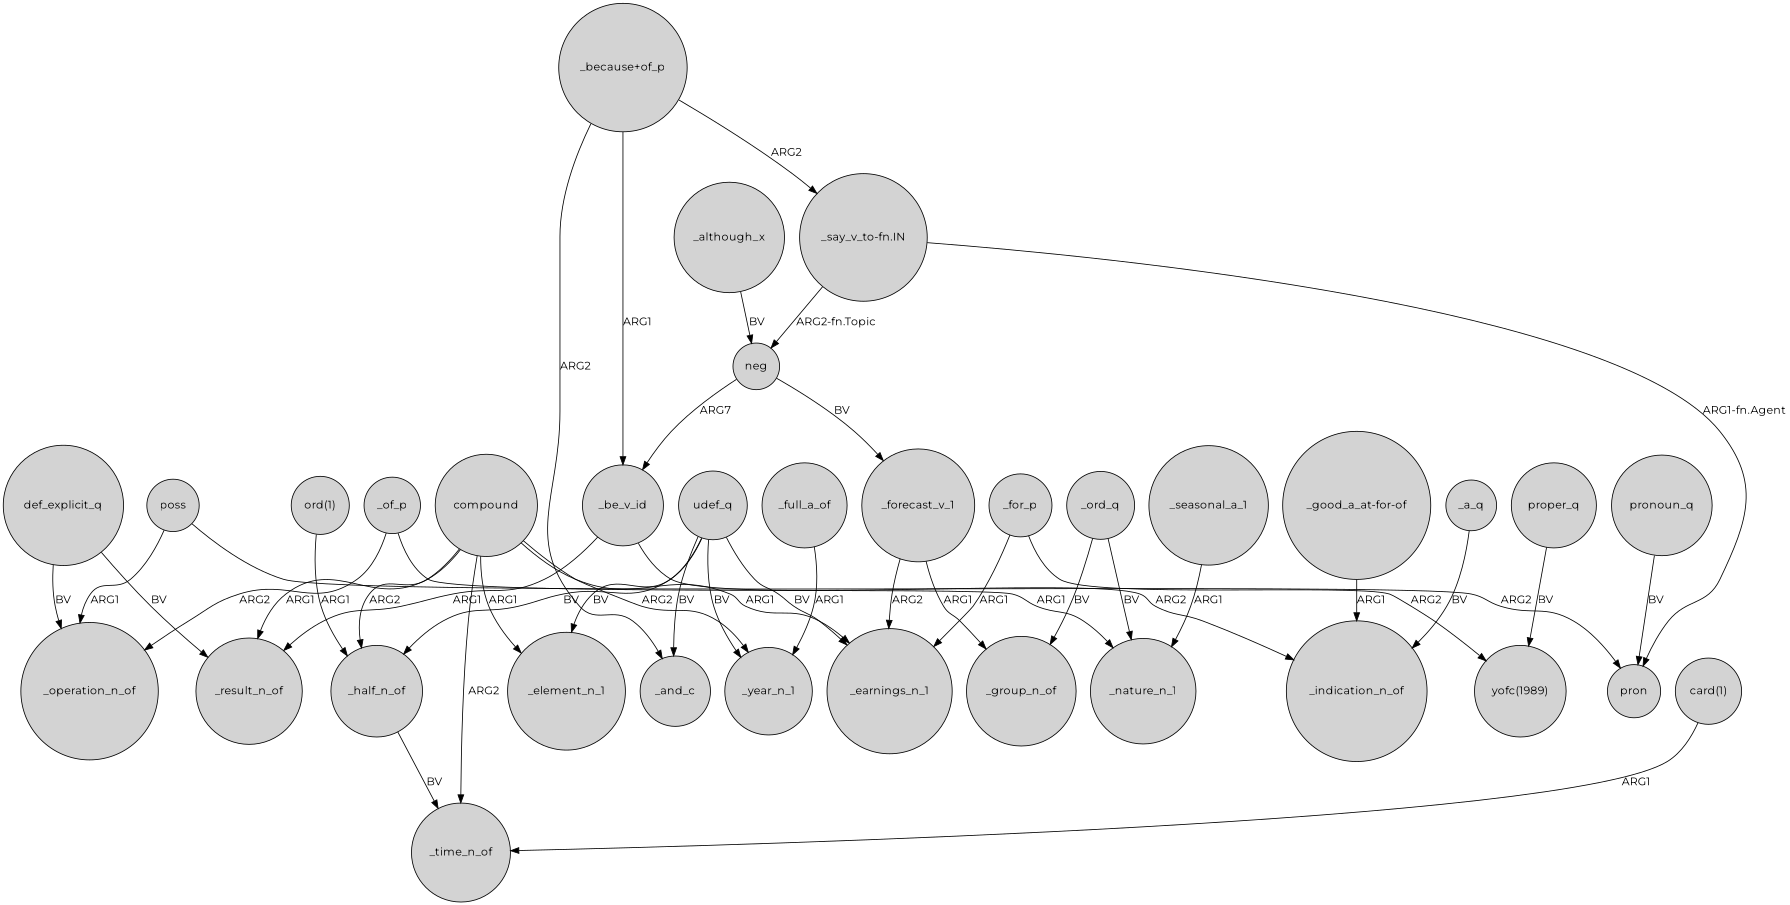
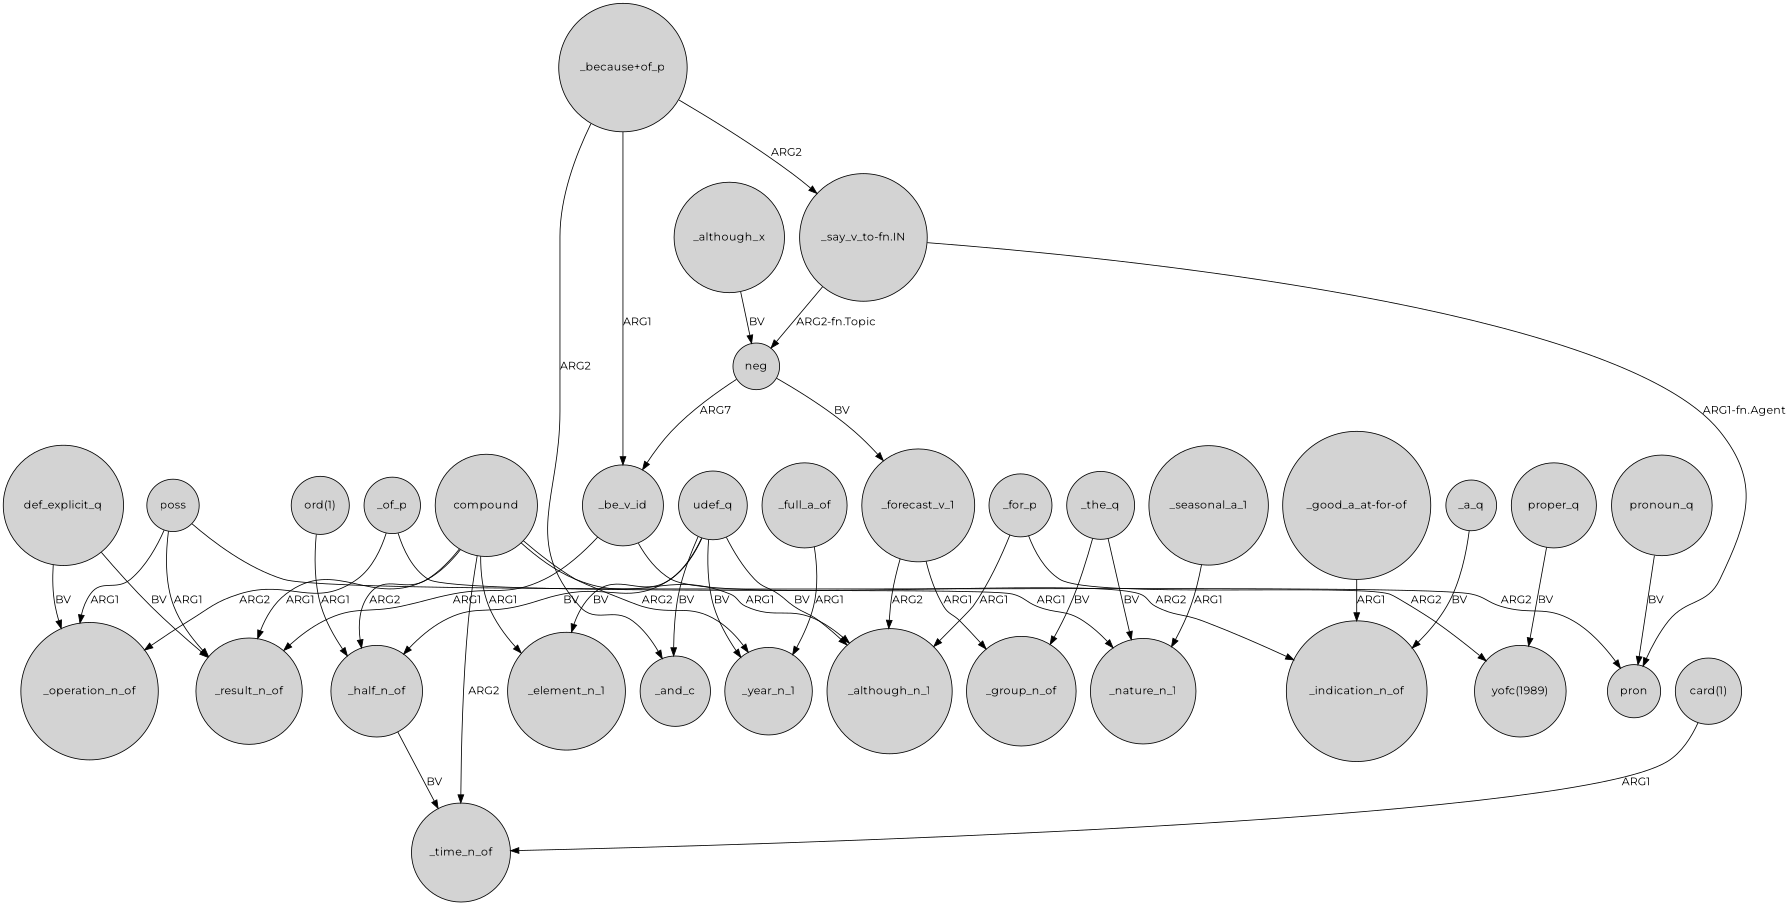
node "_ord_q": label "_ord_q" -> "_the_q"
edge "poss" -> "_result_n_of": added, label "ARG1"
node "_earnings_n_1": label "_earnings_n_1" -> "_although_n_1"
